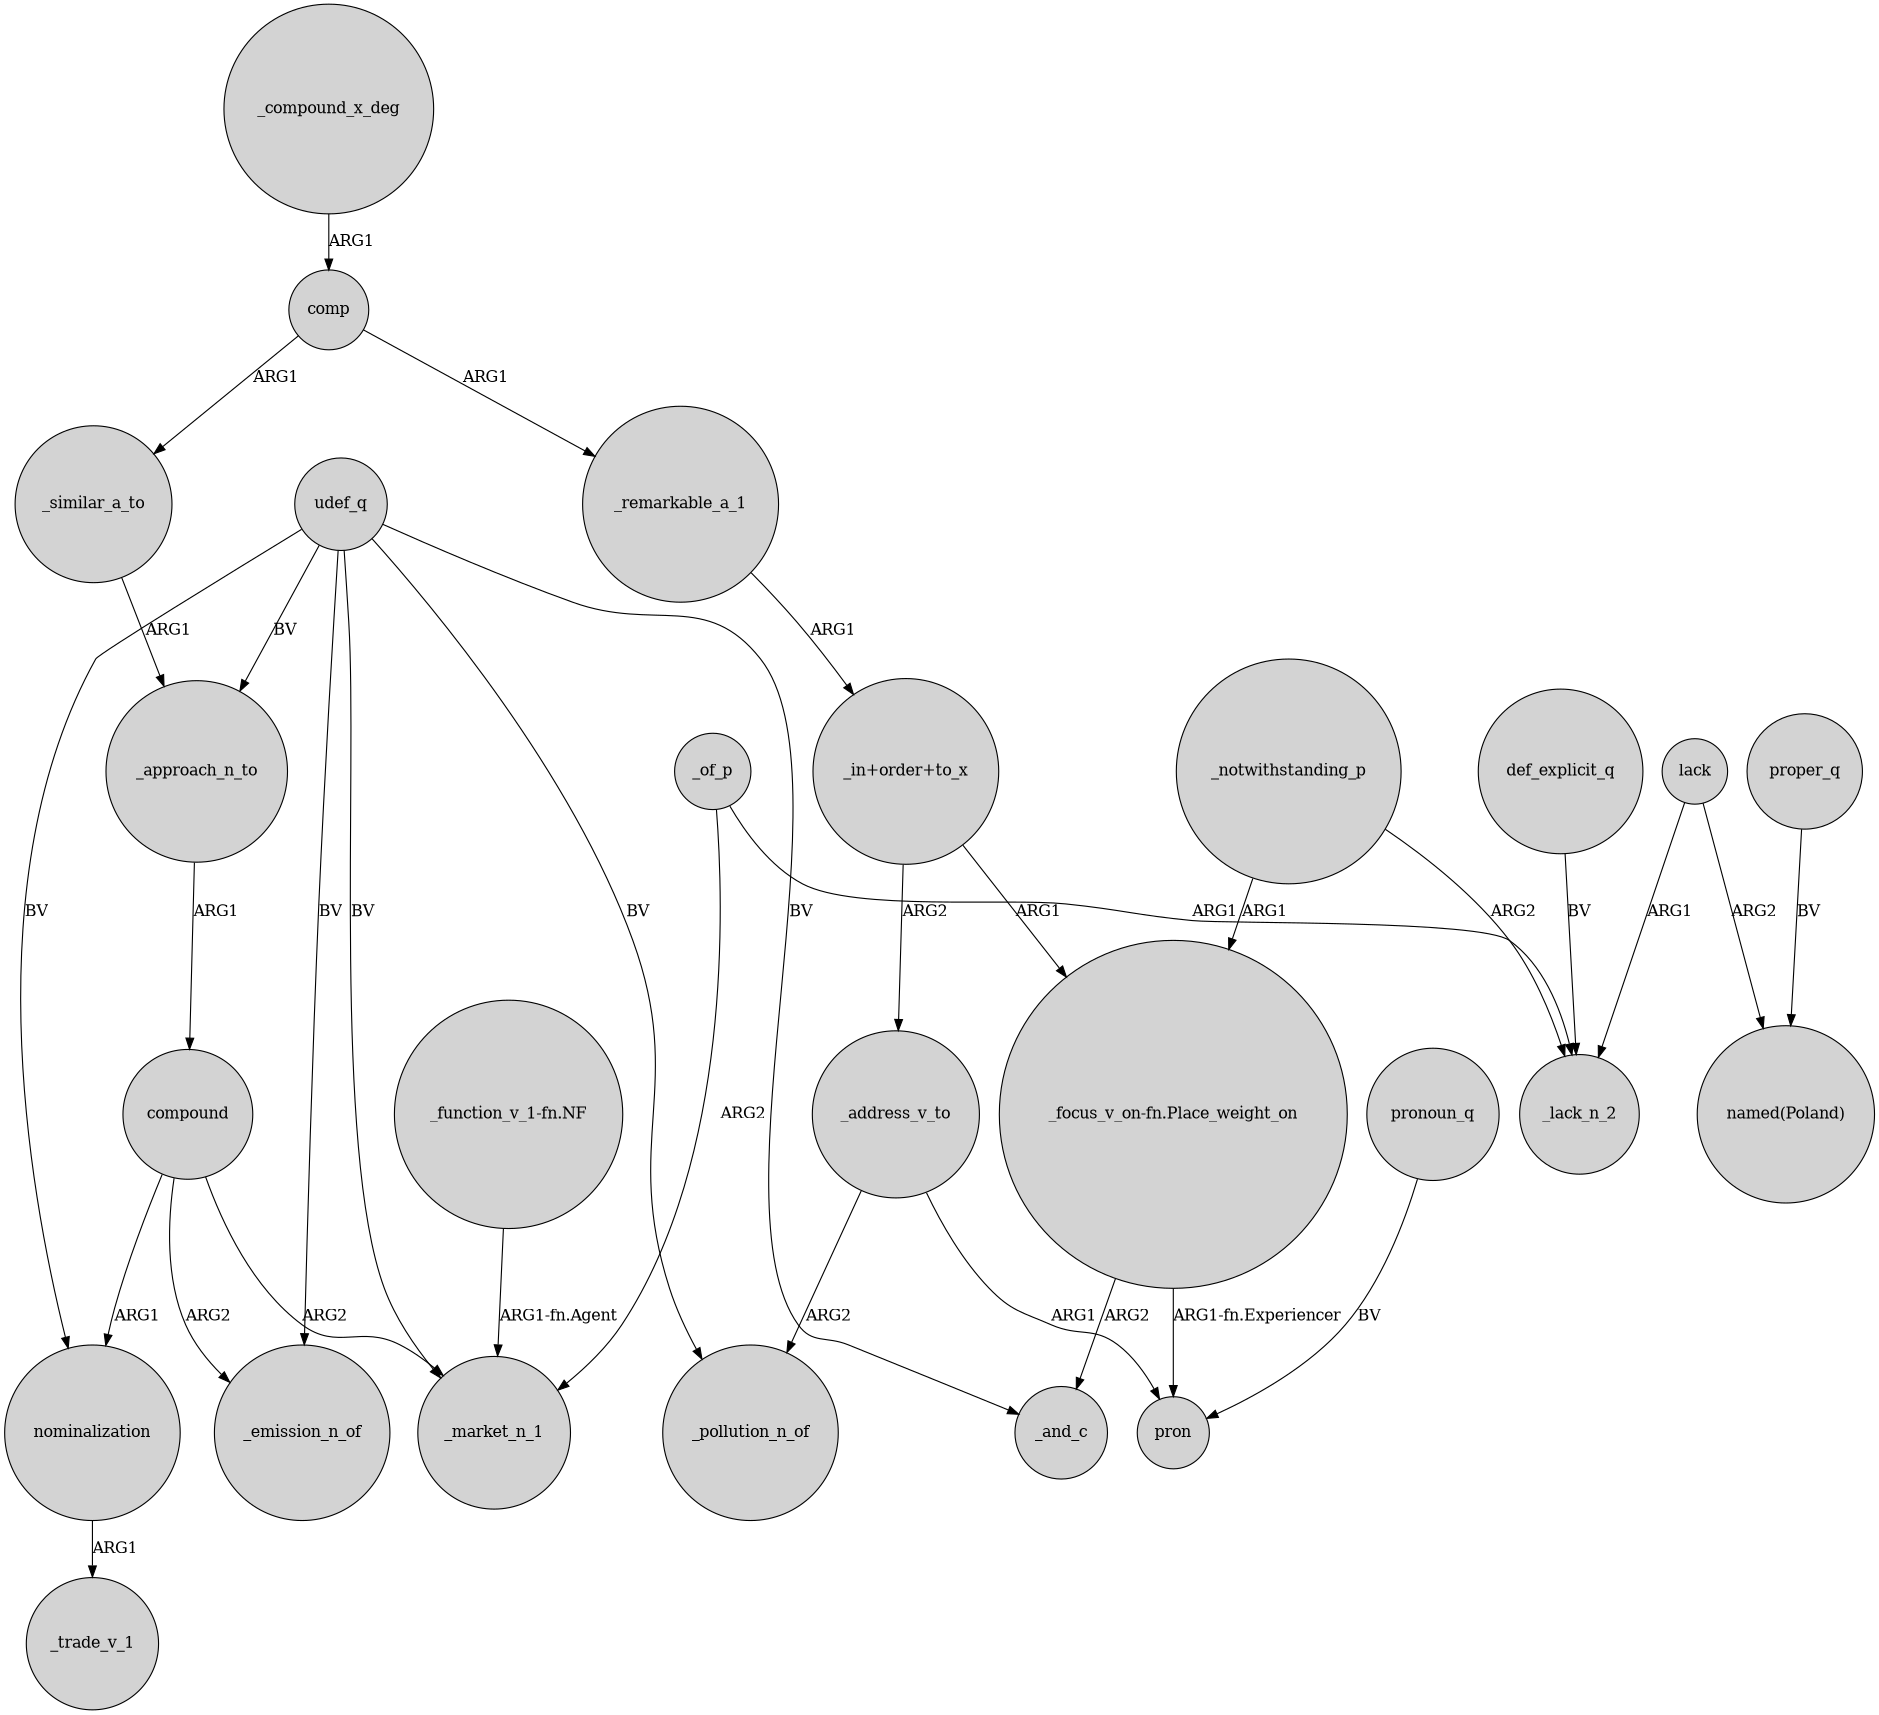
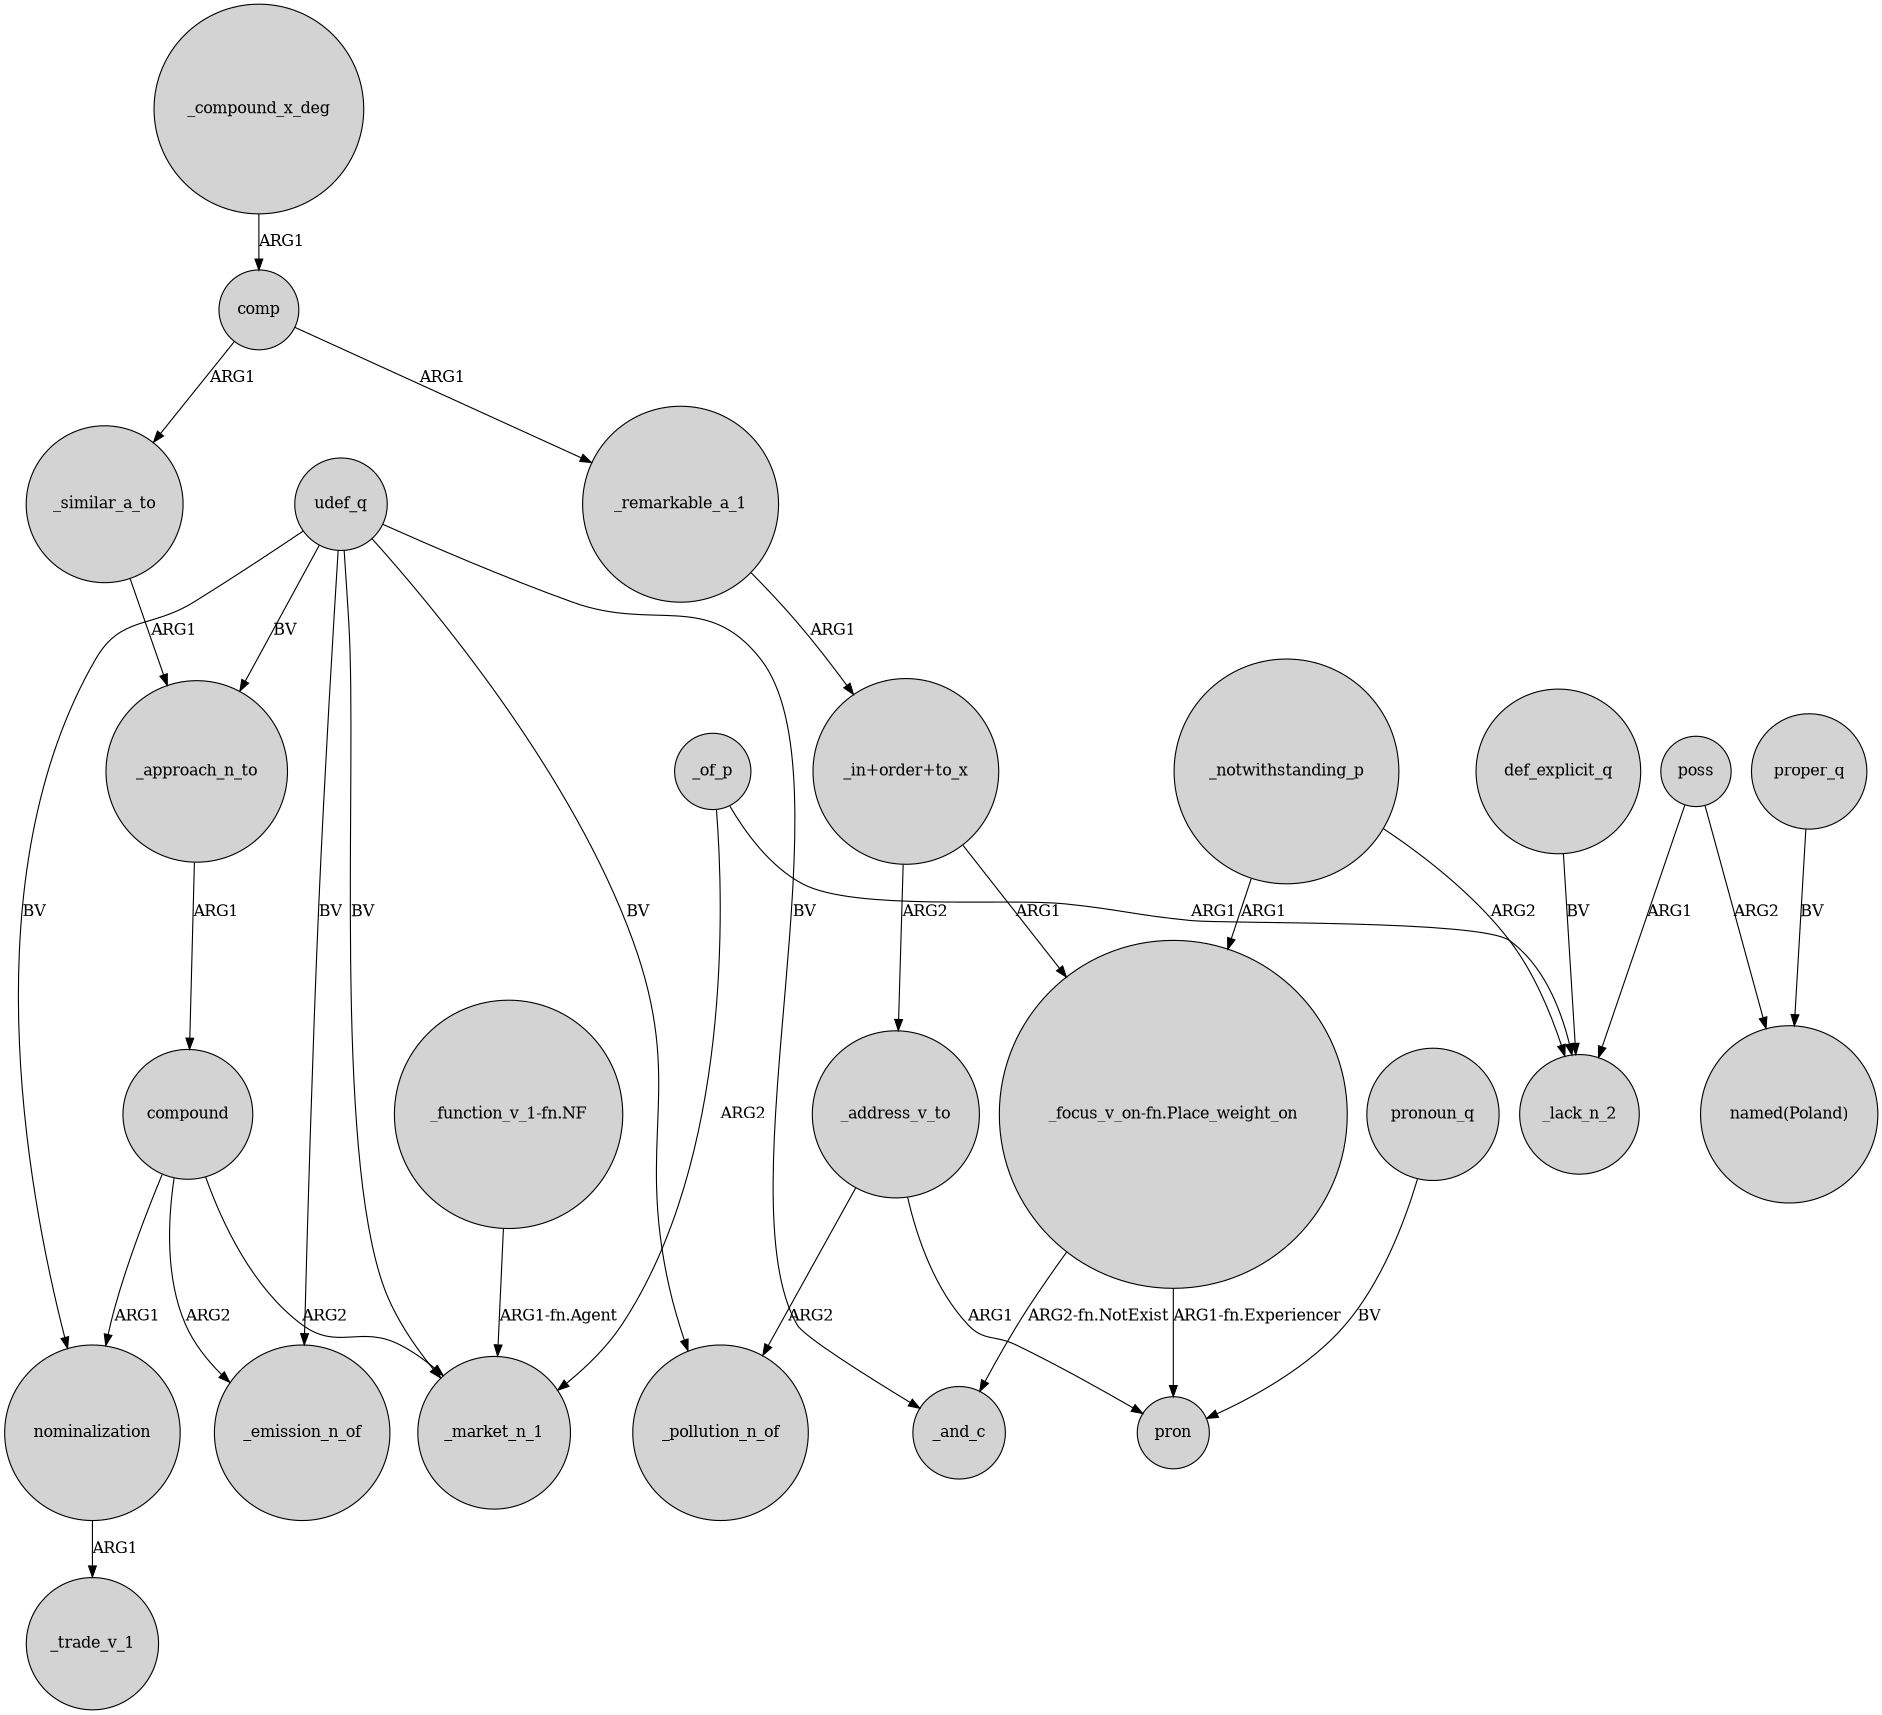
node "lack": label "lack" -> "poss"
edge "_focus_v_on-fn.Place_weight_on" -> "_and_c": label "ARG2" -> "ARG2-fn.NotExist"
